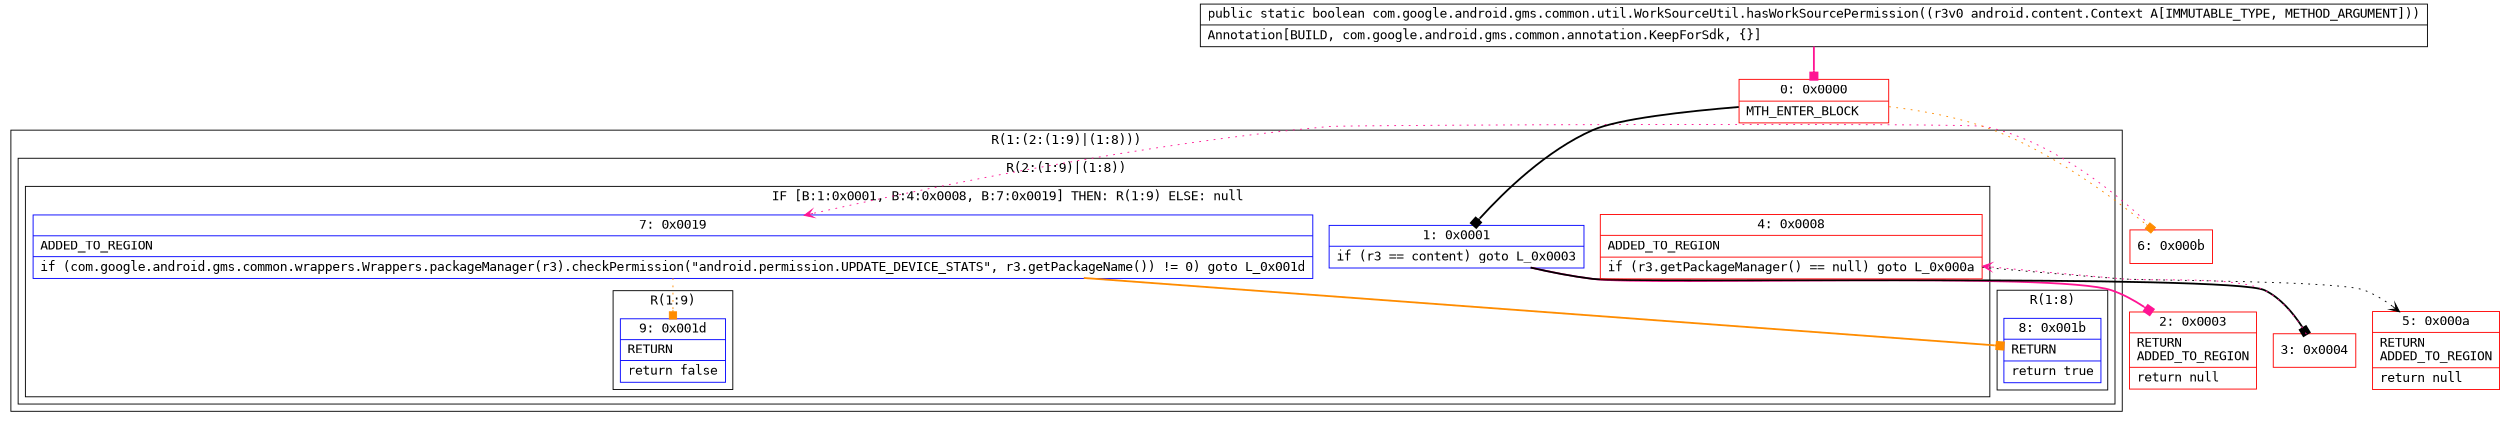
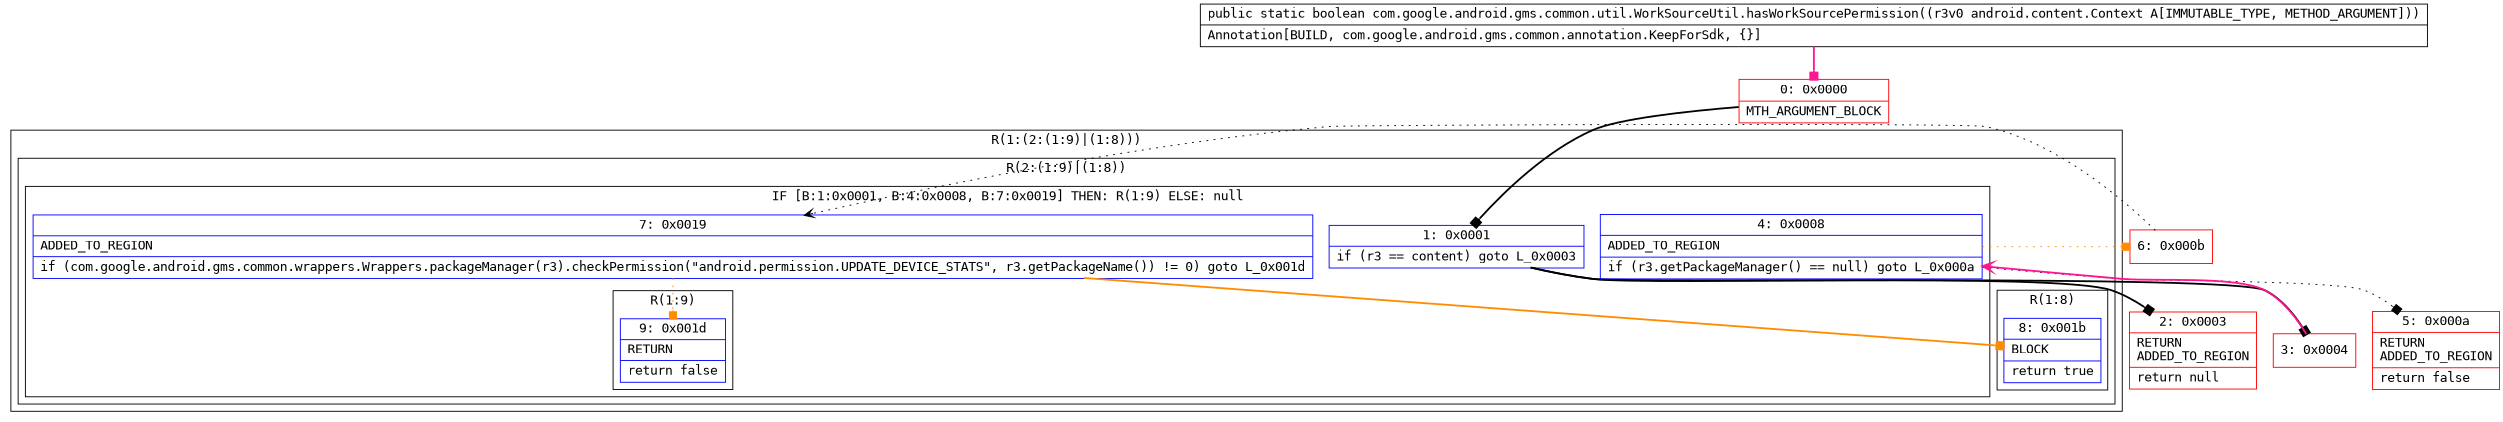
node "0: 0x0000": text "MTH_ENTER_BLOCK" -> "MTH_ARGUMENT_BLOCK"
edge "6: 0x000b" -> "7: 0x0019": color deeppink -> black
edge "0: 0x0000" -> "6: 0x000b": now "4: 0x0008" -> "6: 0x000b"
node "4: 0x0008": color red -> blue
edge "1: 0x0001" -> "2: 0x0003": color deeppink -> black
edge "3: 0x0004" -> "4: 0x0008": style dotted -> bold
edge "4: 0x0008" -> "5: 0x000a": arrowhead vee -> box
node "8: 0x001b": text "RETURN" -> "BLOCK"
node "5: 0x000a": text "return null" -> "return false"
